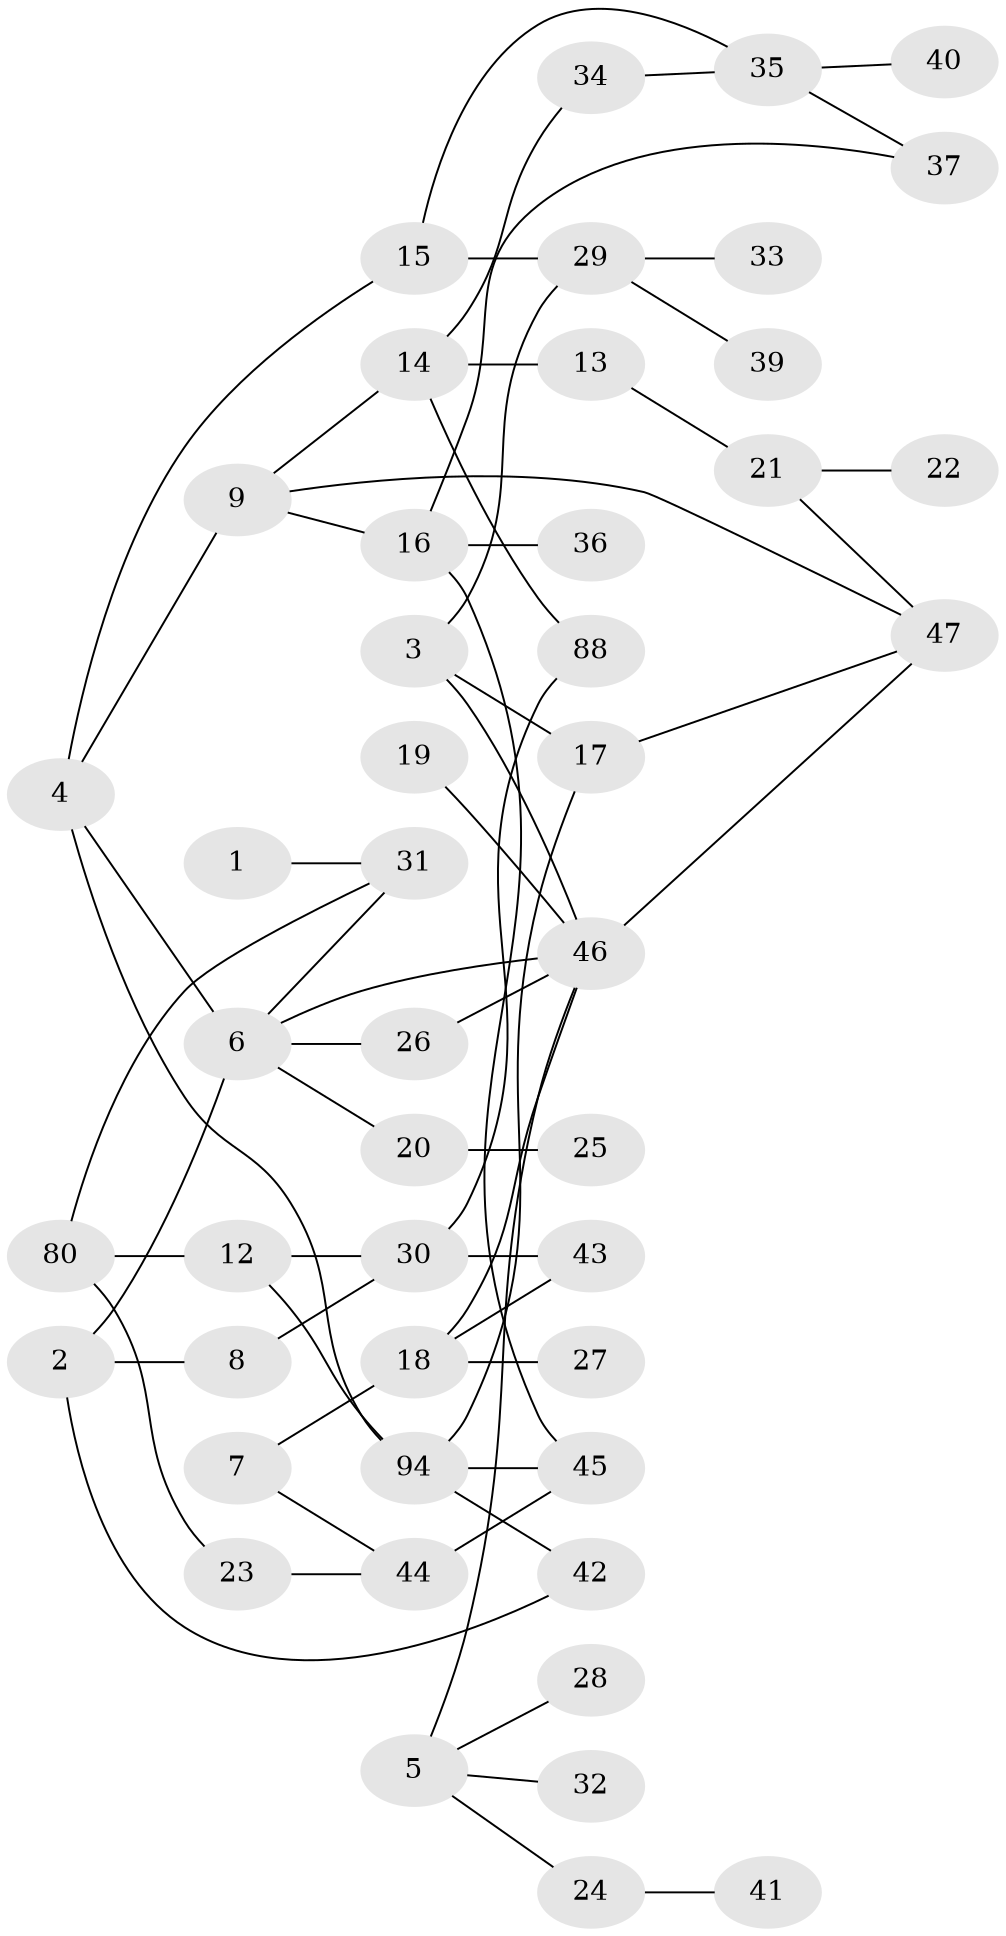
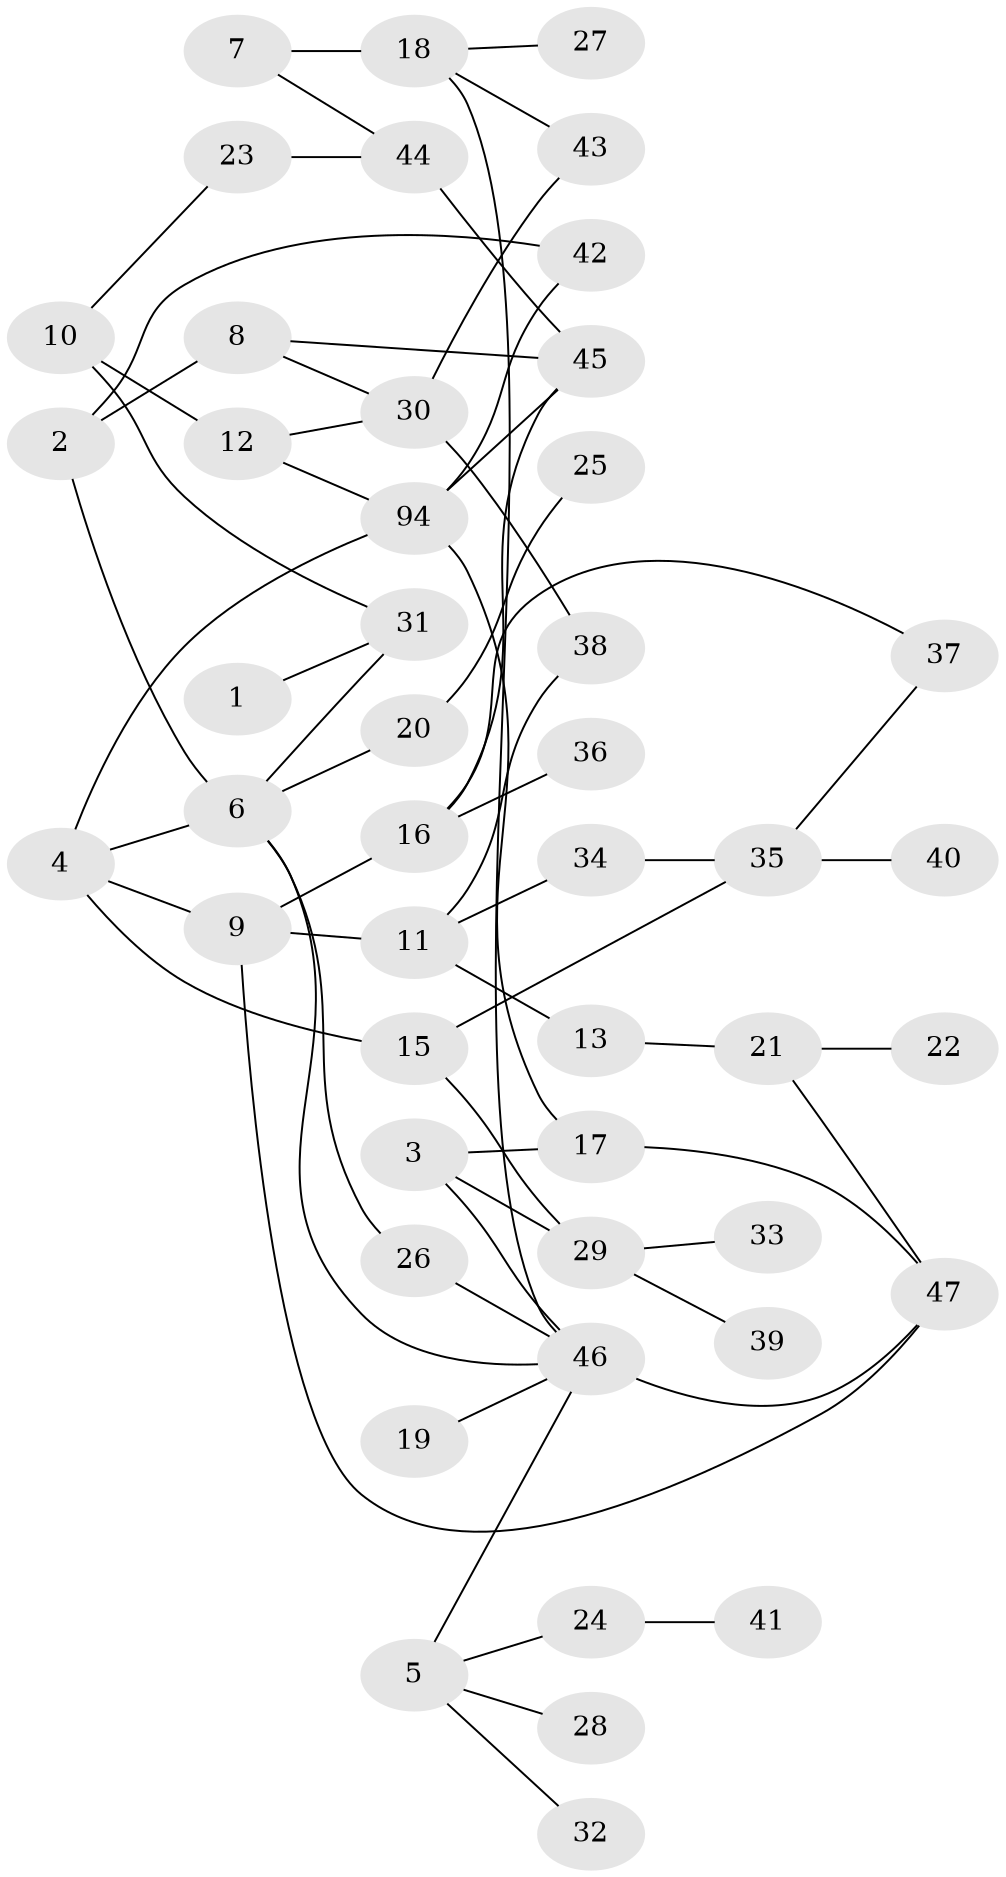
edge "8" -- "45": added
node "14": label "14" -> "11"
node "88": label "88" -> "38"
node "80": label "80" -> "10"
